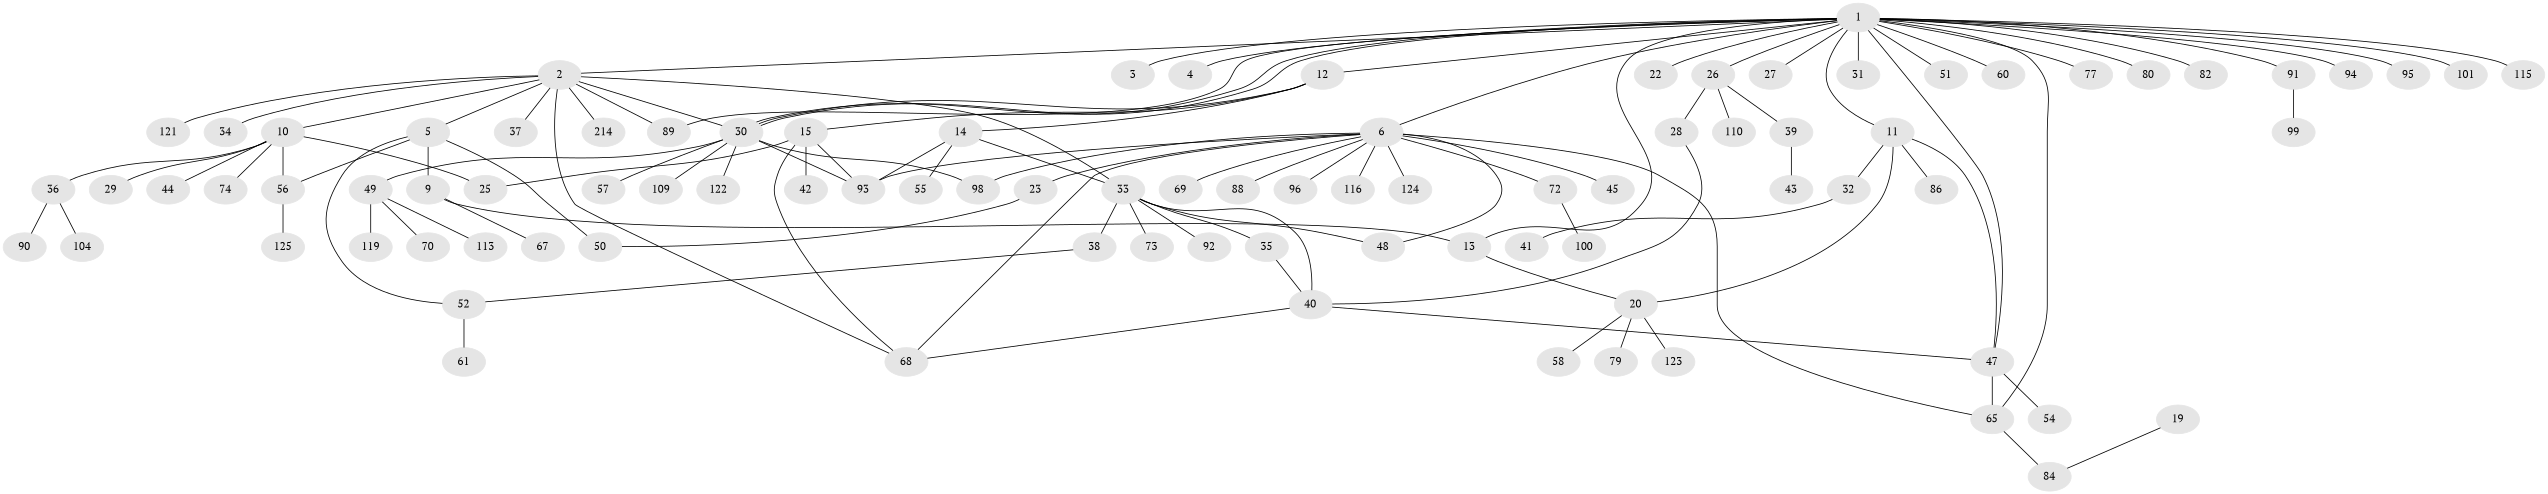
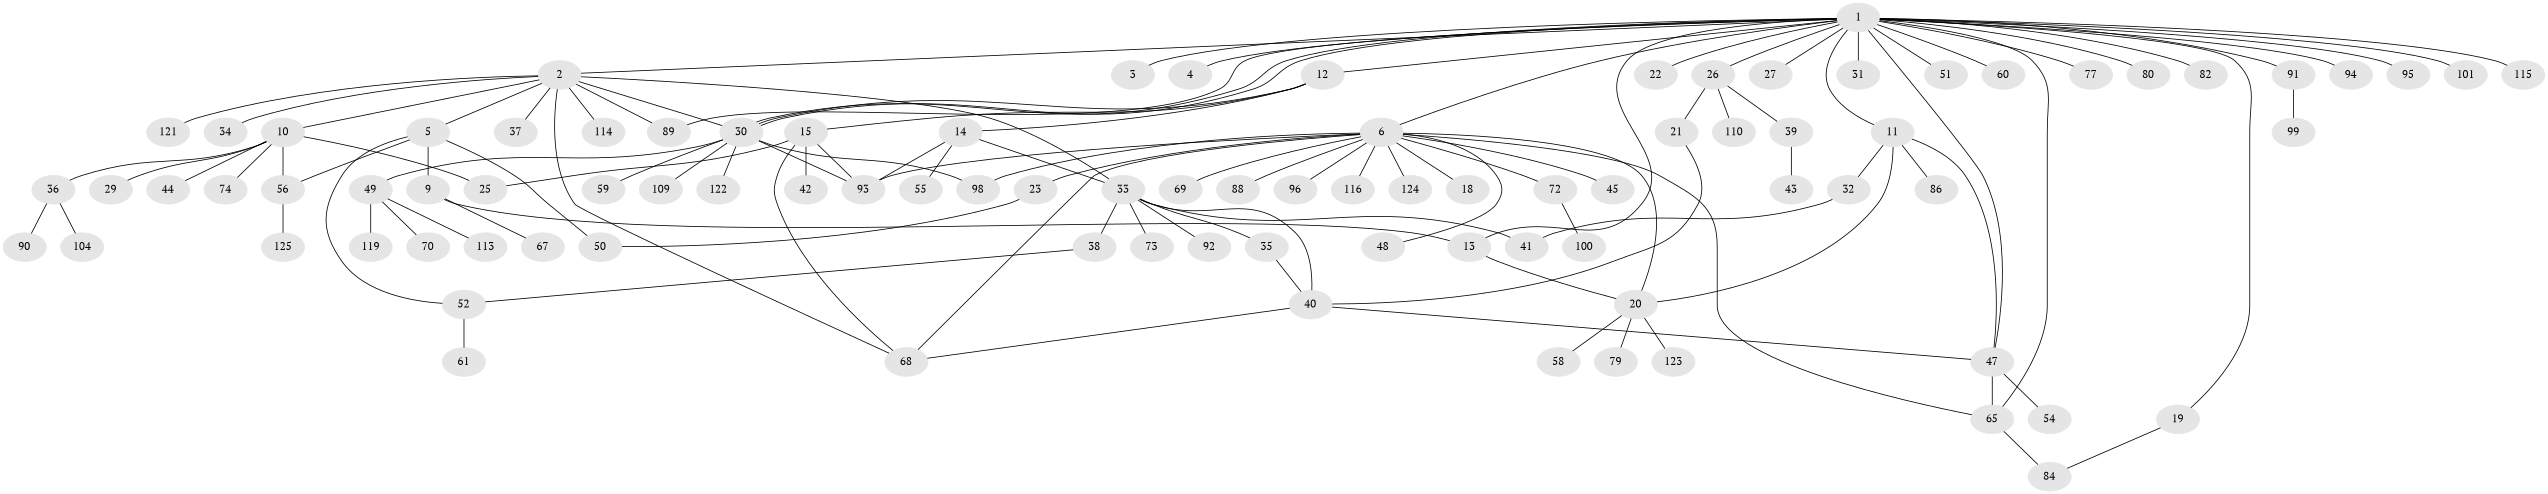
edge "1" -- "19": added
node "214": label "214" -> "114"
node "28": label "28" -> "21"
edge "6" -- "20": added
node "57": label "57" -> "59"
node "18": added
edge "33" -- "48": now "33" -- "41"
